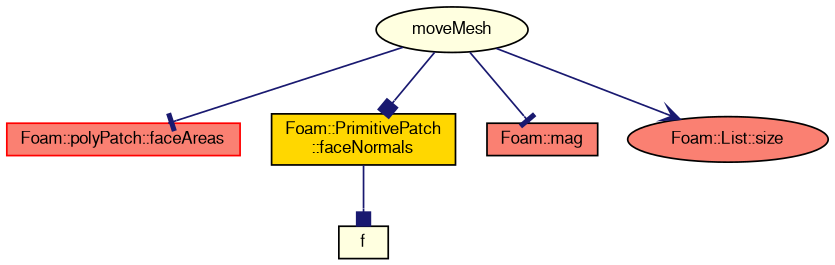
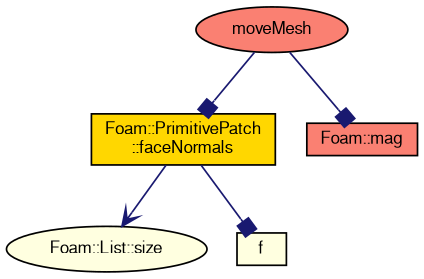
node "moveMesh": fillcolor lightyellow -> salmon
edge "moveMesh" -> "Foam::List::size": now "Foam::PrimitivePatch ::faceNormals" -> "Foam::List::size"
edge "moveMesh" -> "Foam::mag": arrowhead tee -> box
node "Foam::polyPatch::faceAreas": removed
node "Foam::List::size": fillcolor salmon -> lightyellow
